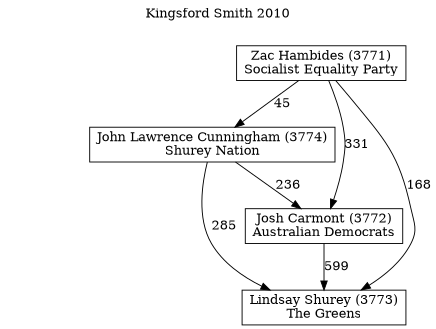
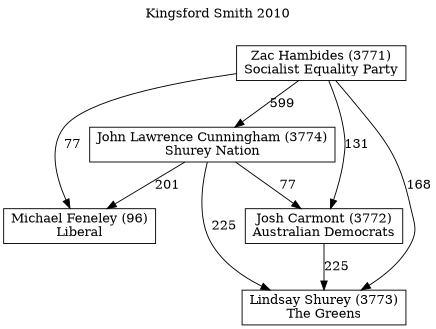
edge "Zac Hambides (3771) Socialist Equality Party" -> "John Lawrence Cunningham (3774) Shurey Nation": label "45" -> "599"
edge "Zac Hambides (3771) Socialist Equality Party" -> "Josh Carmont (3772) Australian Democrats": label "331" -> "131"
edge "John Lawrence Cunningham (3774) Shurey Nation" -> "Josh Carmont (3772) Australian Democrats": label "236" -> "77"
node "Michael Feneley (96) Liberal": added
edge "John Lawrence Cunningham (3774) Shurey Nation" -> "Lindsay Shurey (3773) The Greens": label "285" -> "225"
edge "Josh Carmont (3772) Australian Democrats" -> "Lindsay Shurey (3773) The Greens": label "599" -> "225"
